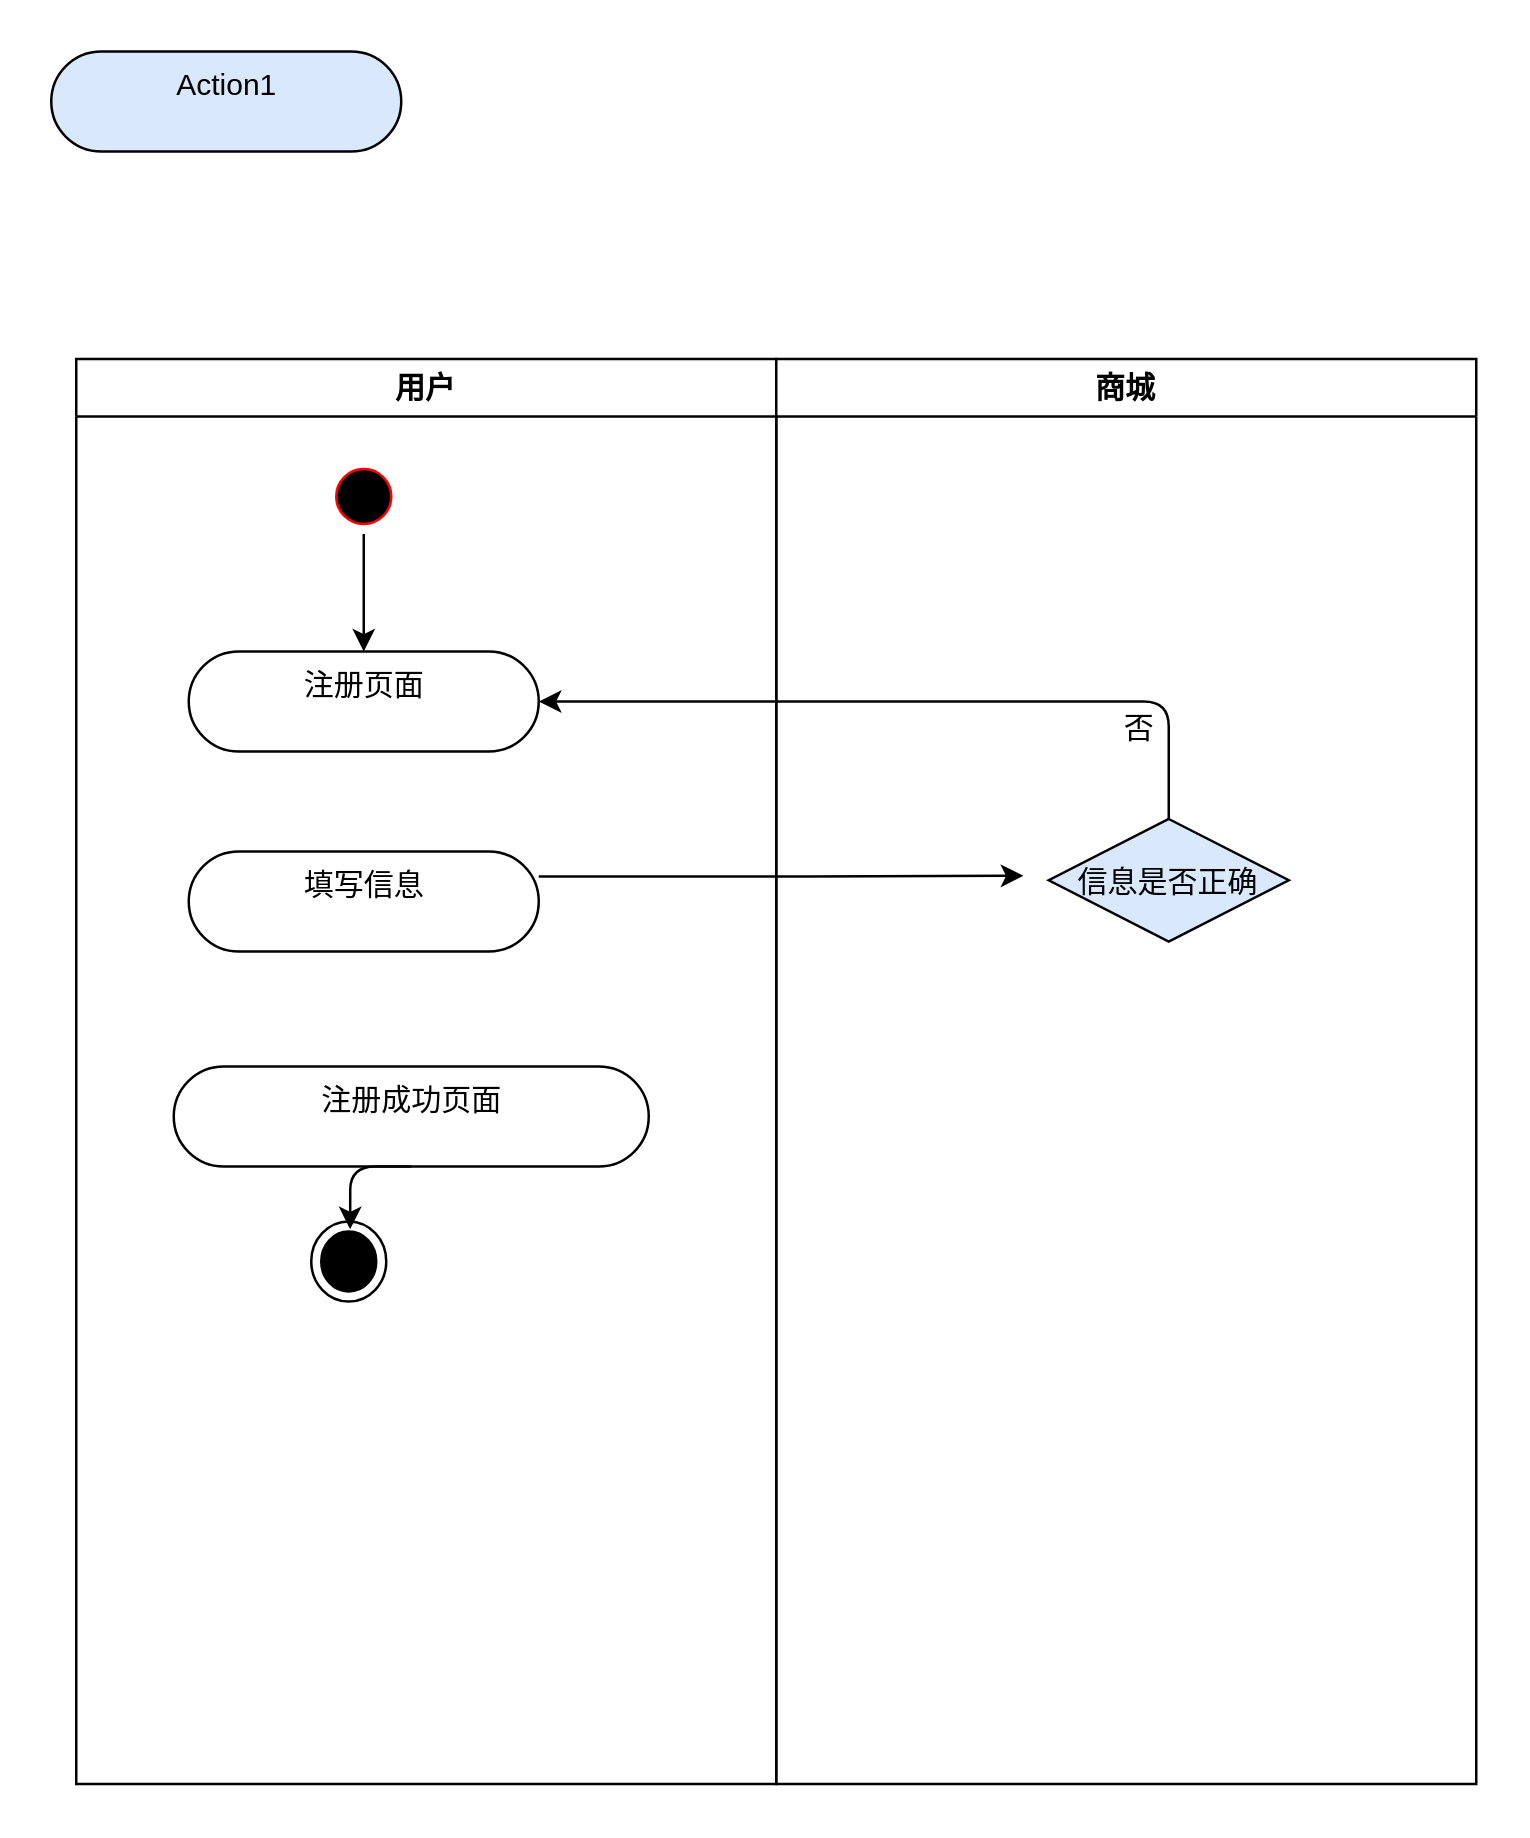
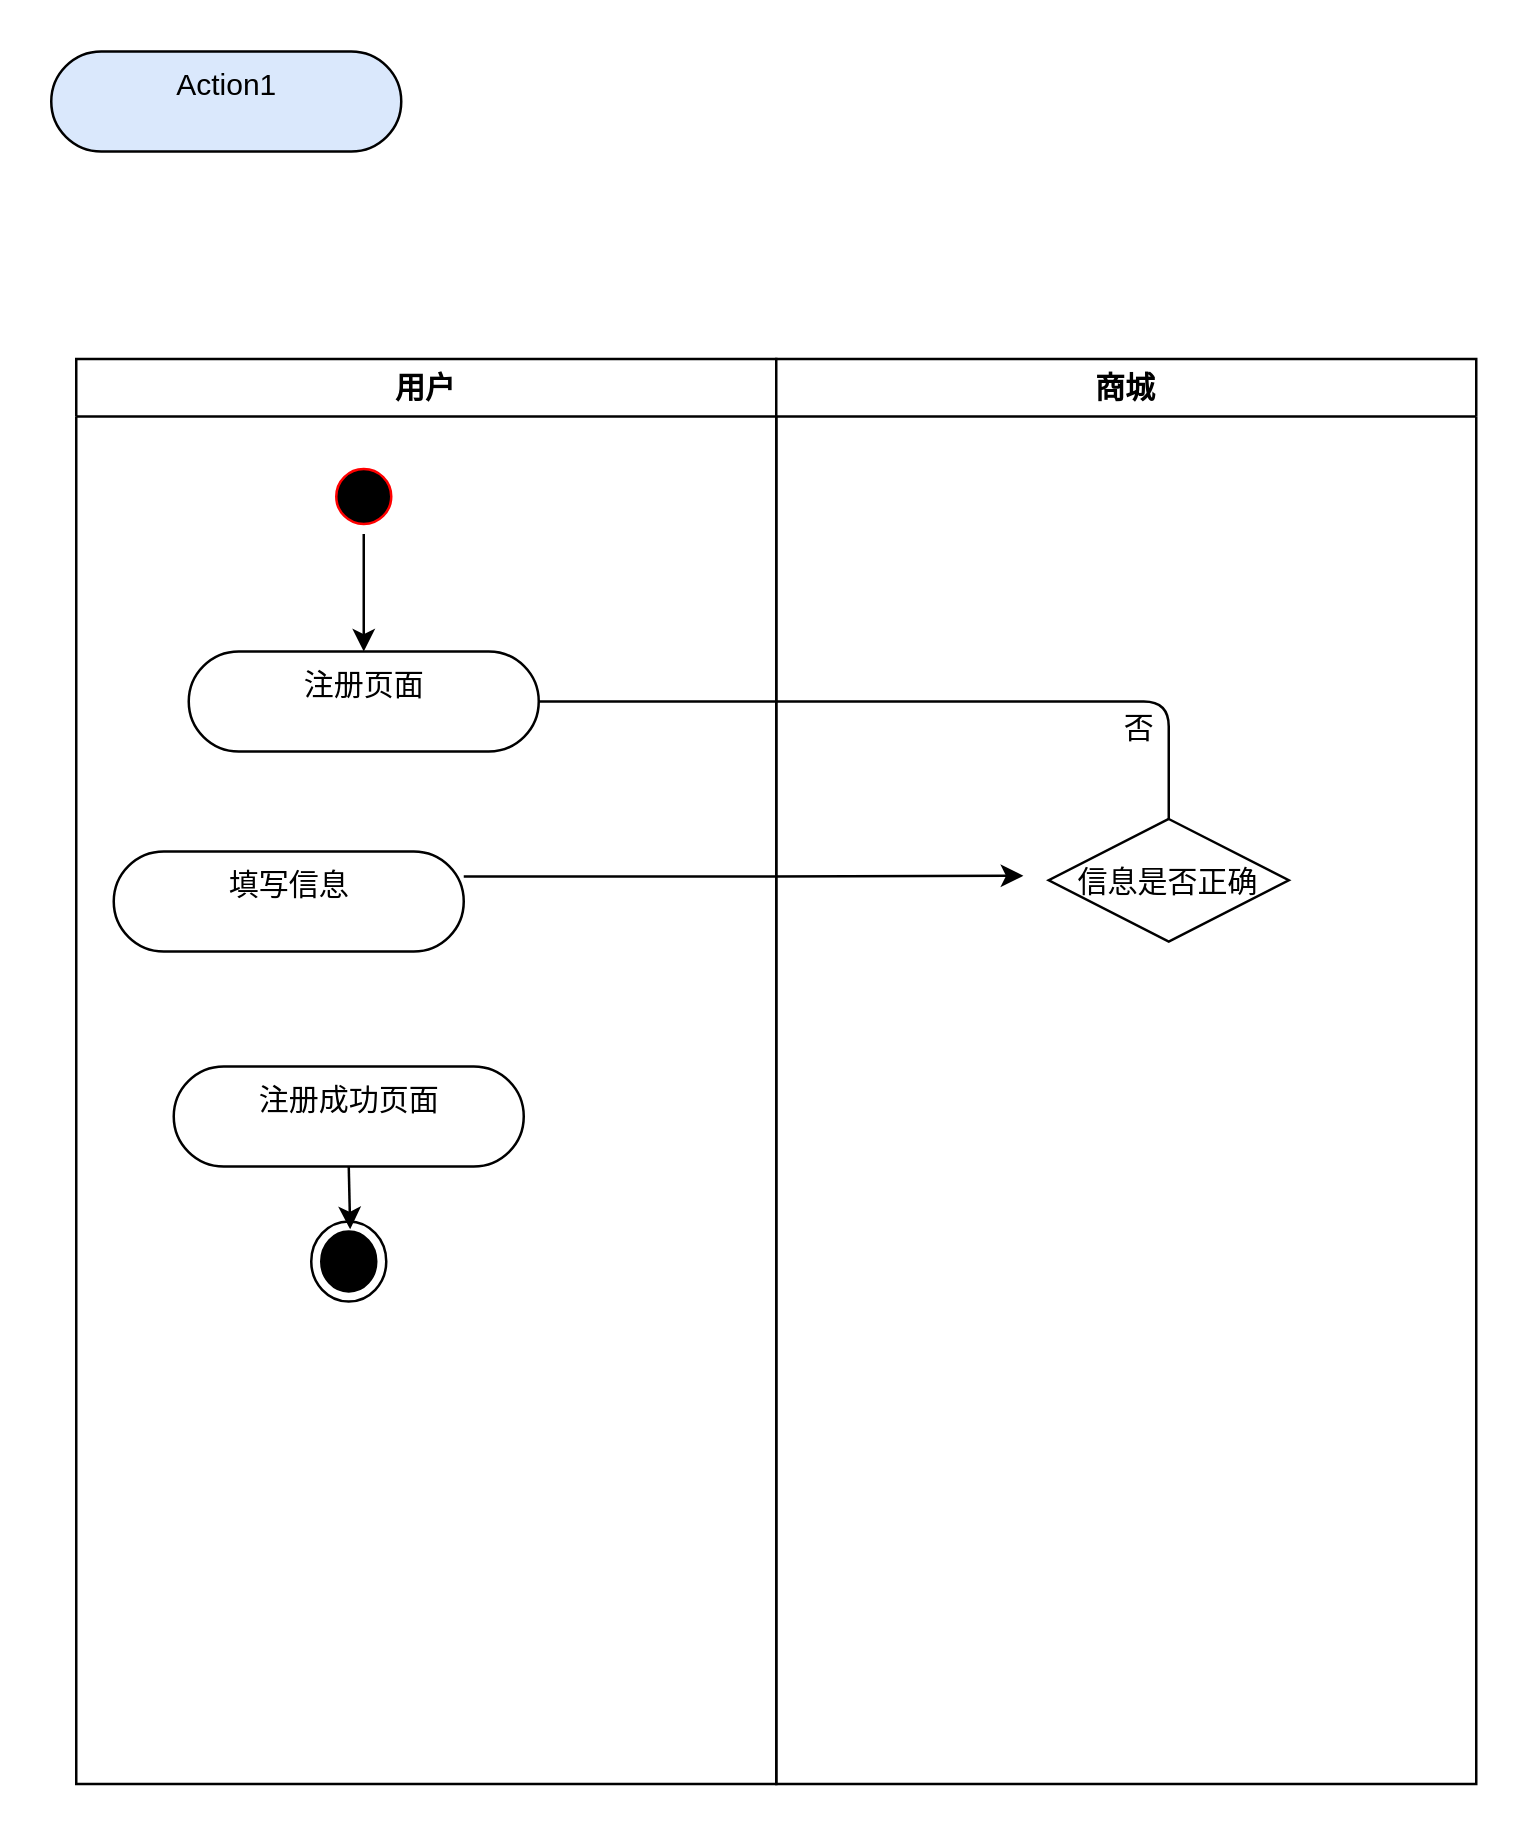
edge "信息是否正确" -> "注册页面": arrowhead classic -> none
node "信息是否正确": fillcolor #dae8fc -> #ffffff
node "填写信息": moved (364, 901) -> (289, 901)
node "注册成功页面": size 475x100 -> 350x100
